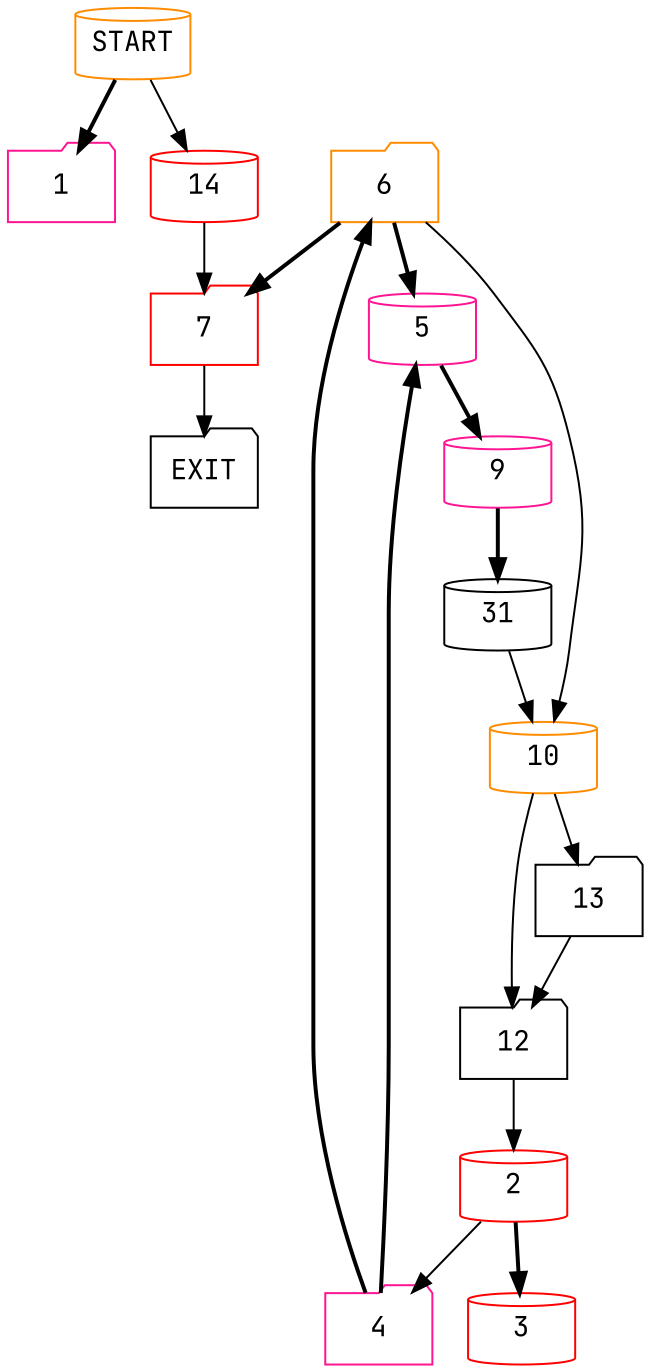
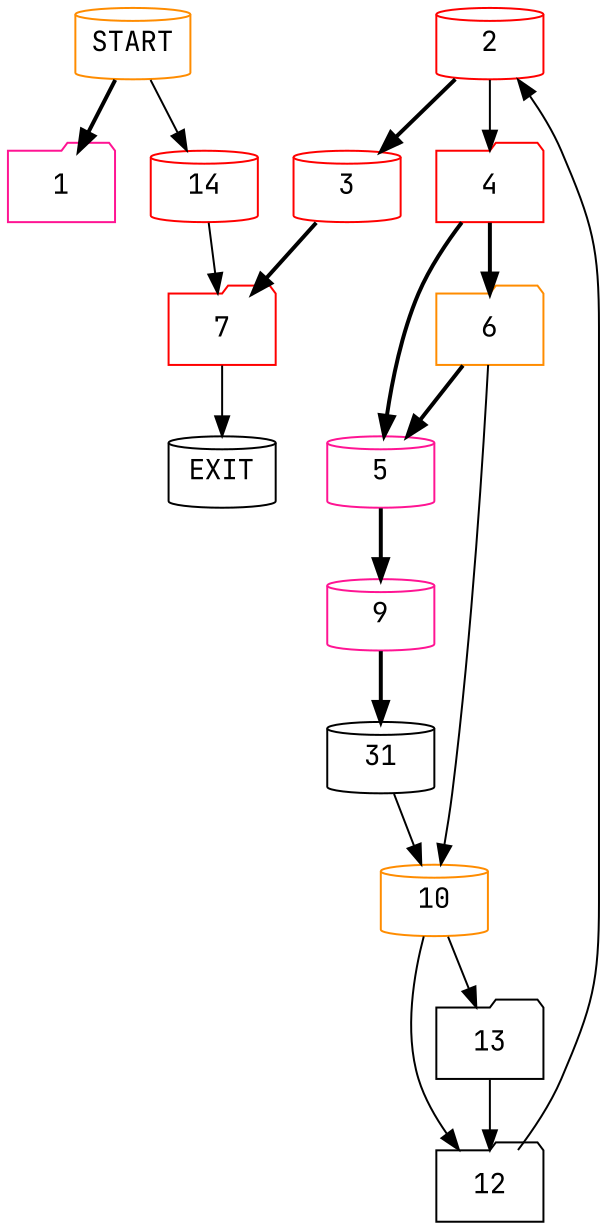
edge "6" -> "7": now "3" -> "7"
node "EXIT": shape folder -> cylinder
node "4": color deeppink -> red
